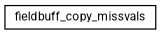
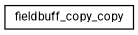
node "fieldbuff_copy_missvals": label "fieldbuff_copy_missvals" -> "fieldbuff_copy_copy"
